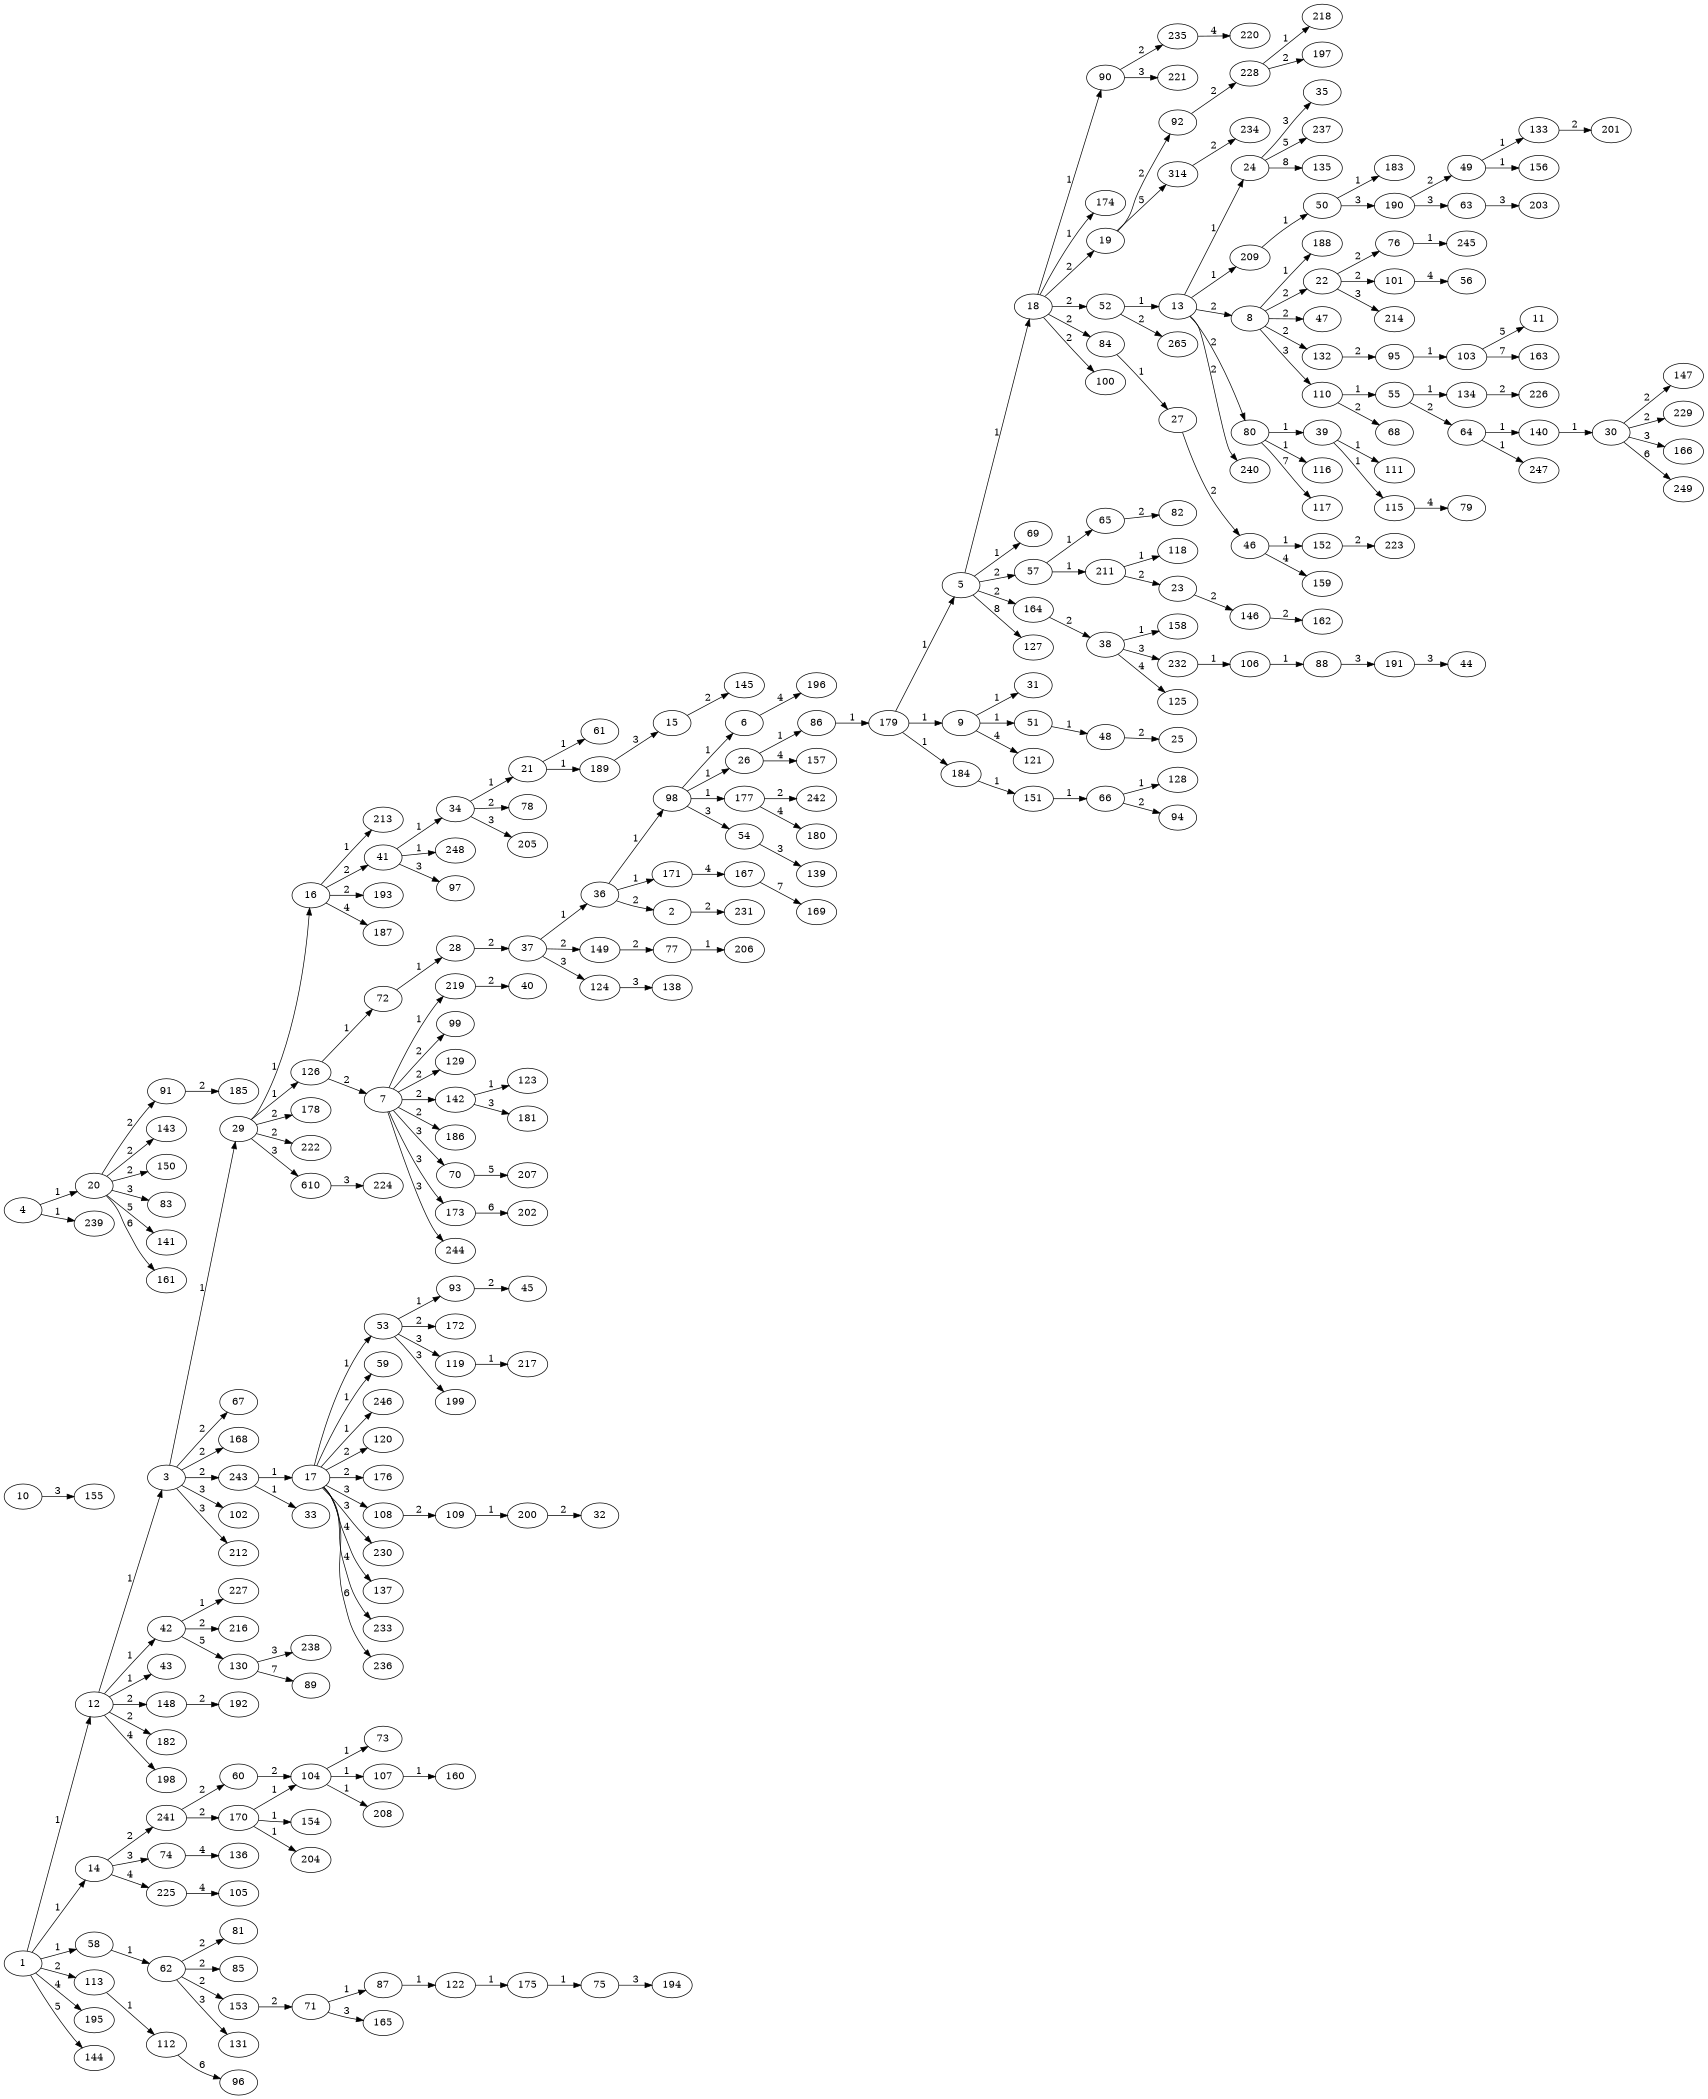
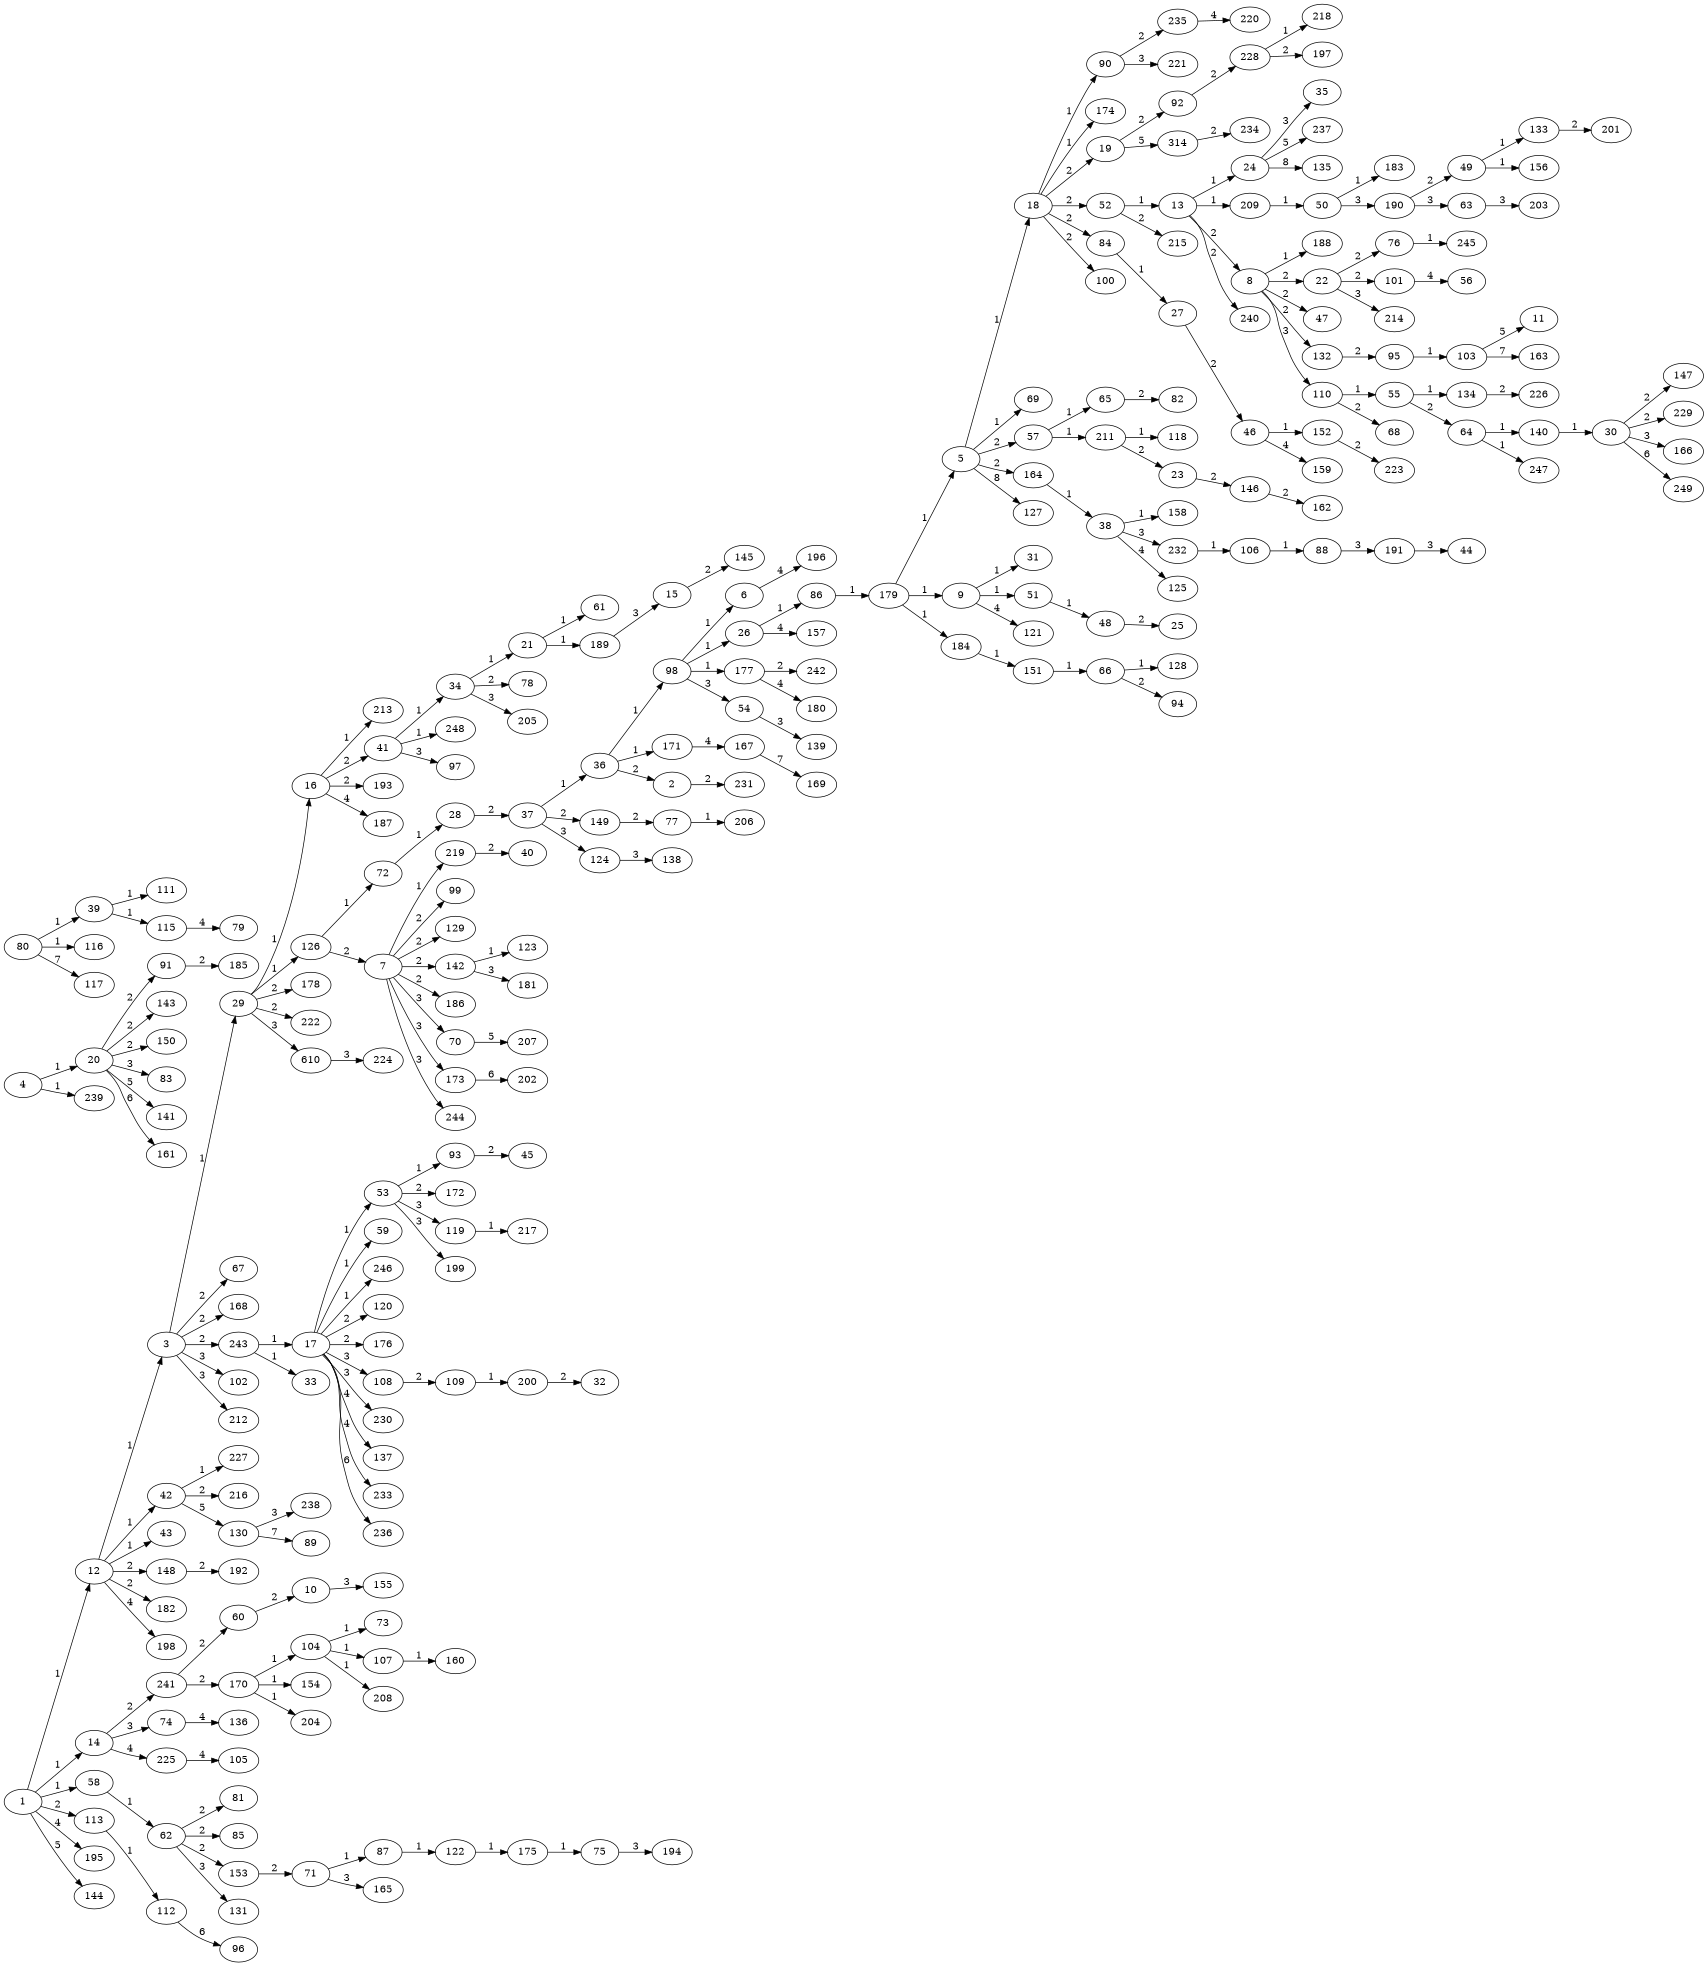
node "265": label "265" -> "215"
edge "13" -> "80": removed, label "2"
edge "164" -> "38": label "2" -> "1"
edge "60" -> "104": now "60" -> "10"
